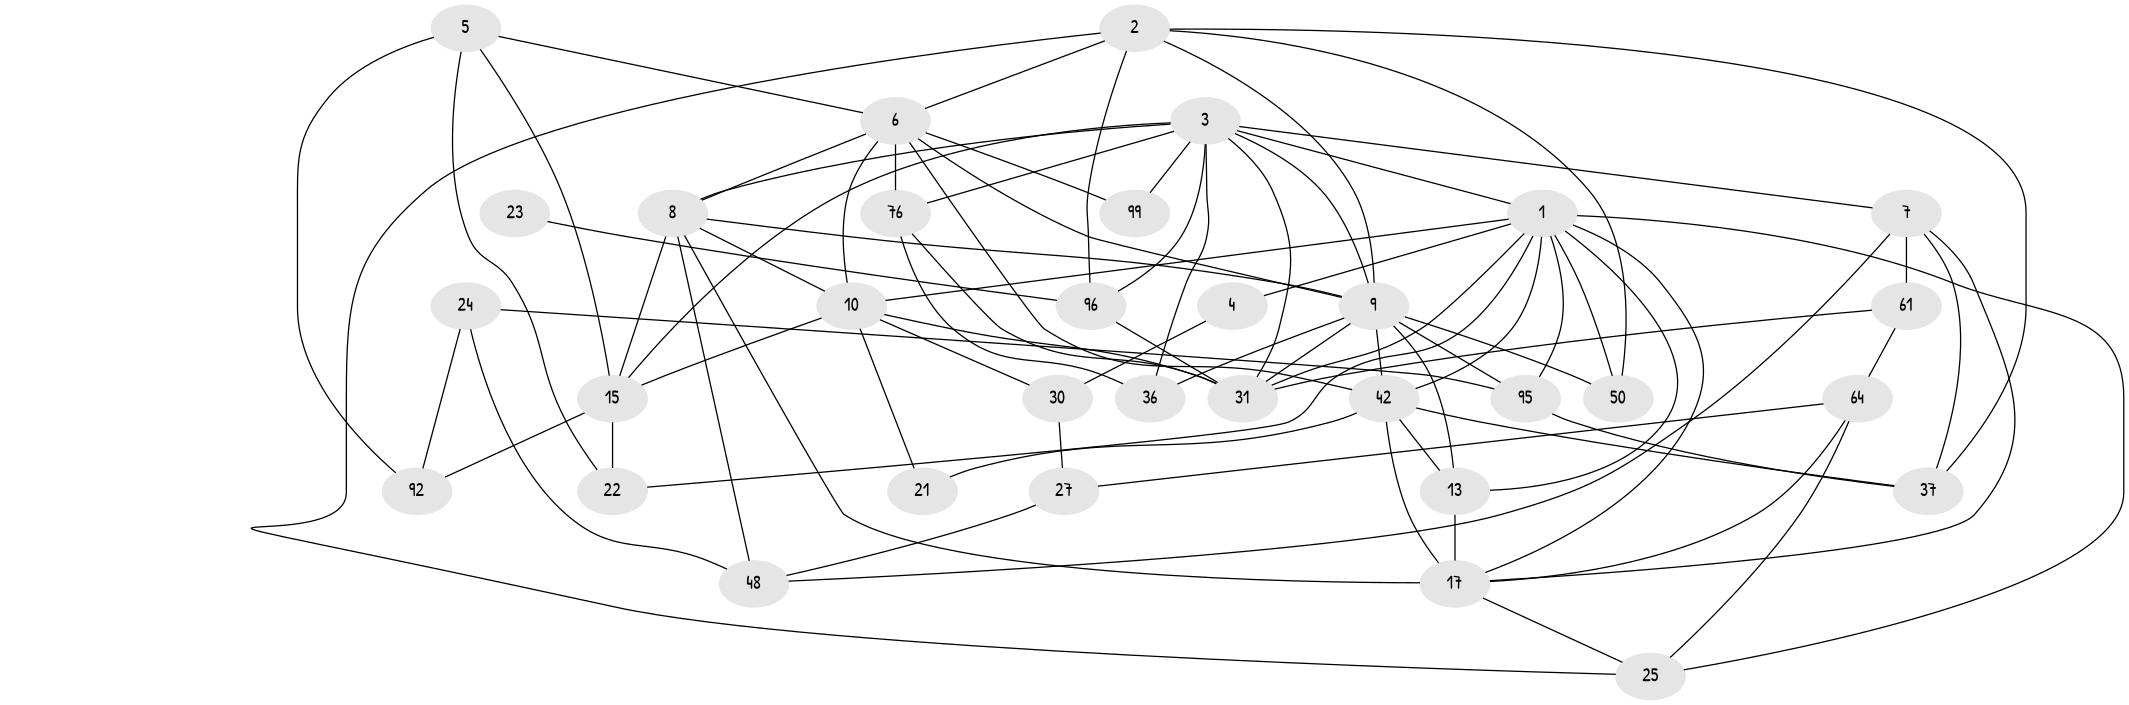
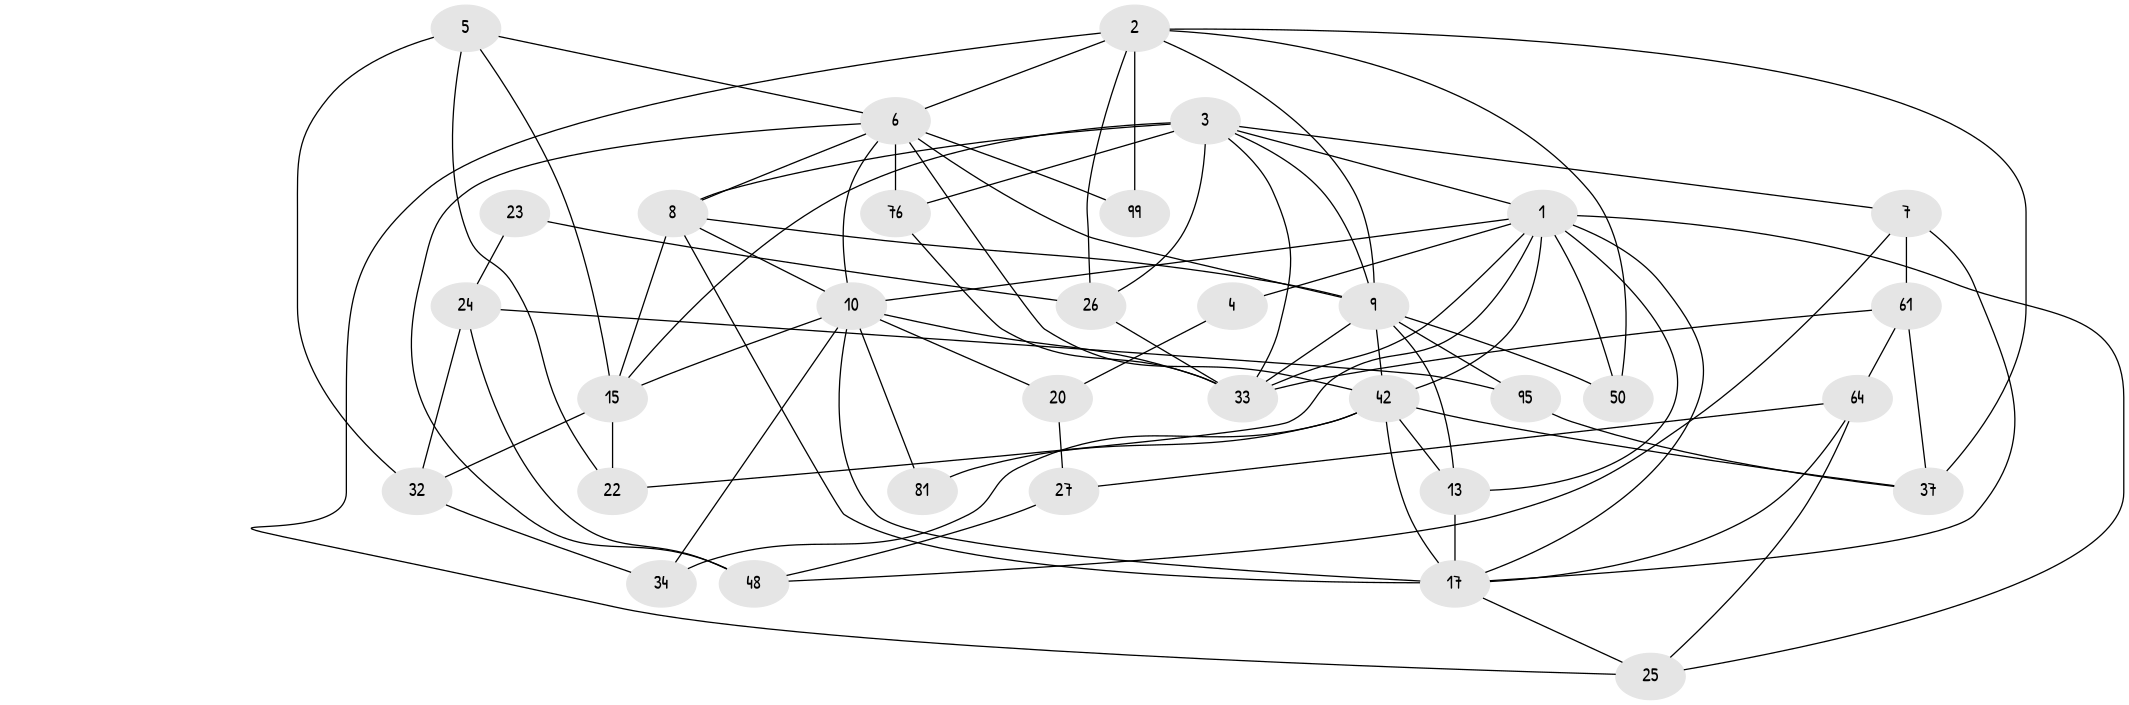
edge "3" -- "99": now "2" -- "99"
edge "23" -- "24": added
node "96": label "96" -> "26"
edge "1" -- "95": removed
edge "7" -- "37": now "61" -- "37"
edge "8" -- "48": now "6" -- "48"
node "30": label "30" -> "20"
node "36": removed
node "31": label "31" -> "33"
node "92": label "92" -> "32"
node "21": label "21" -> "81"
edge "10" -- "17": added
node "34": added
